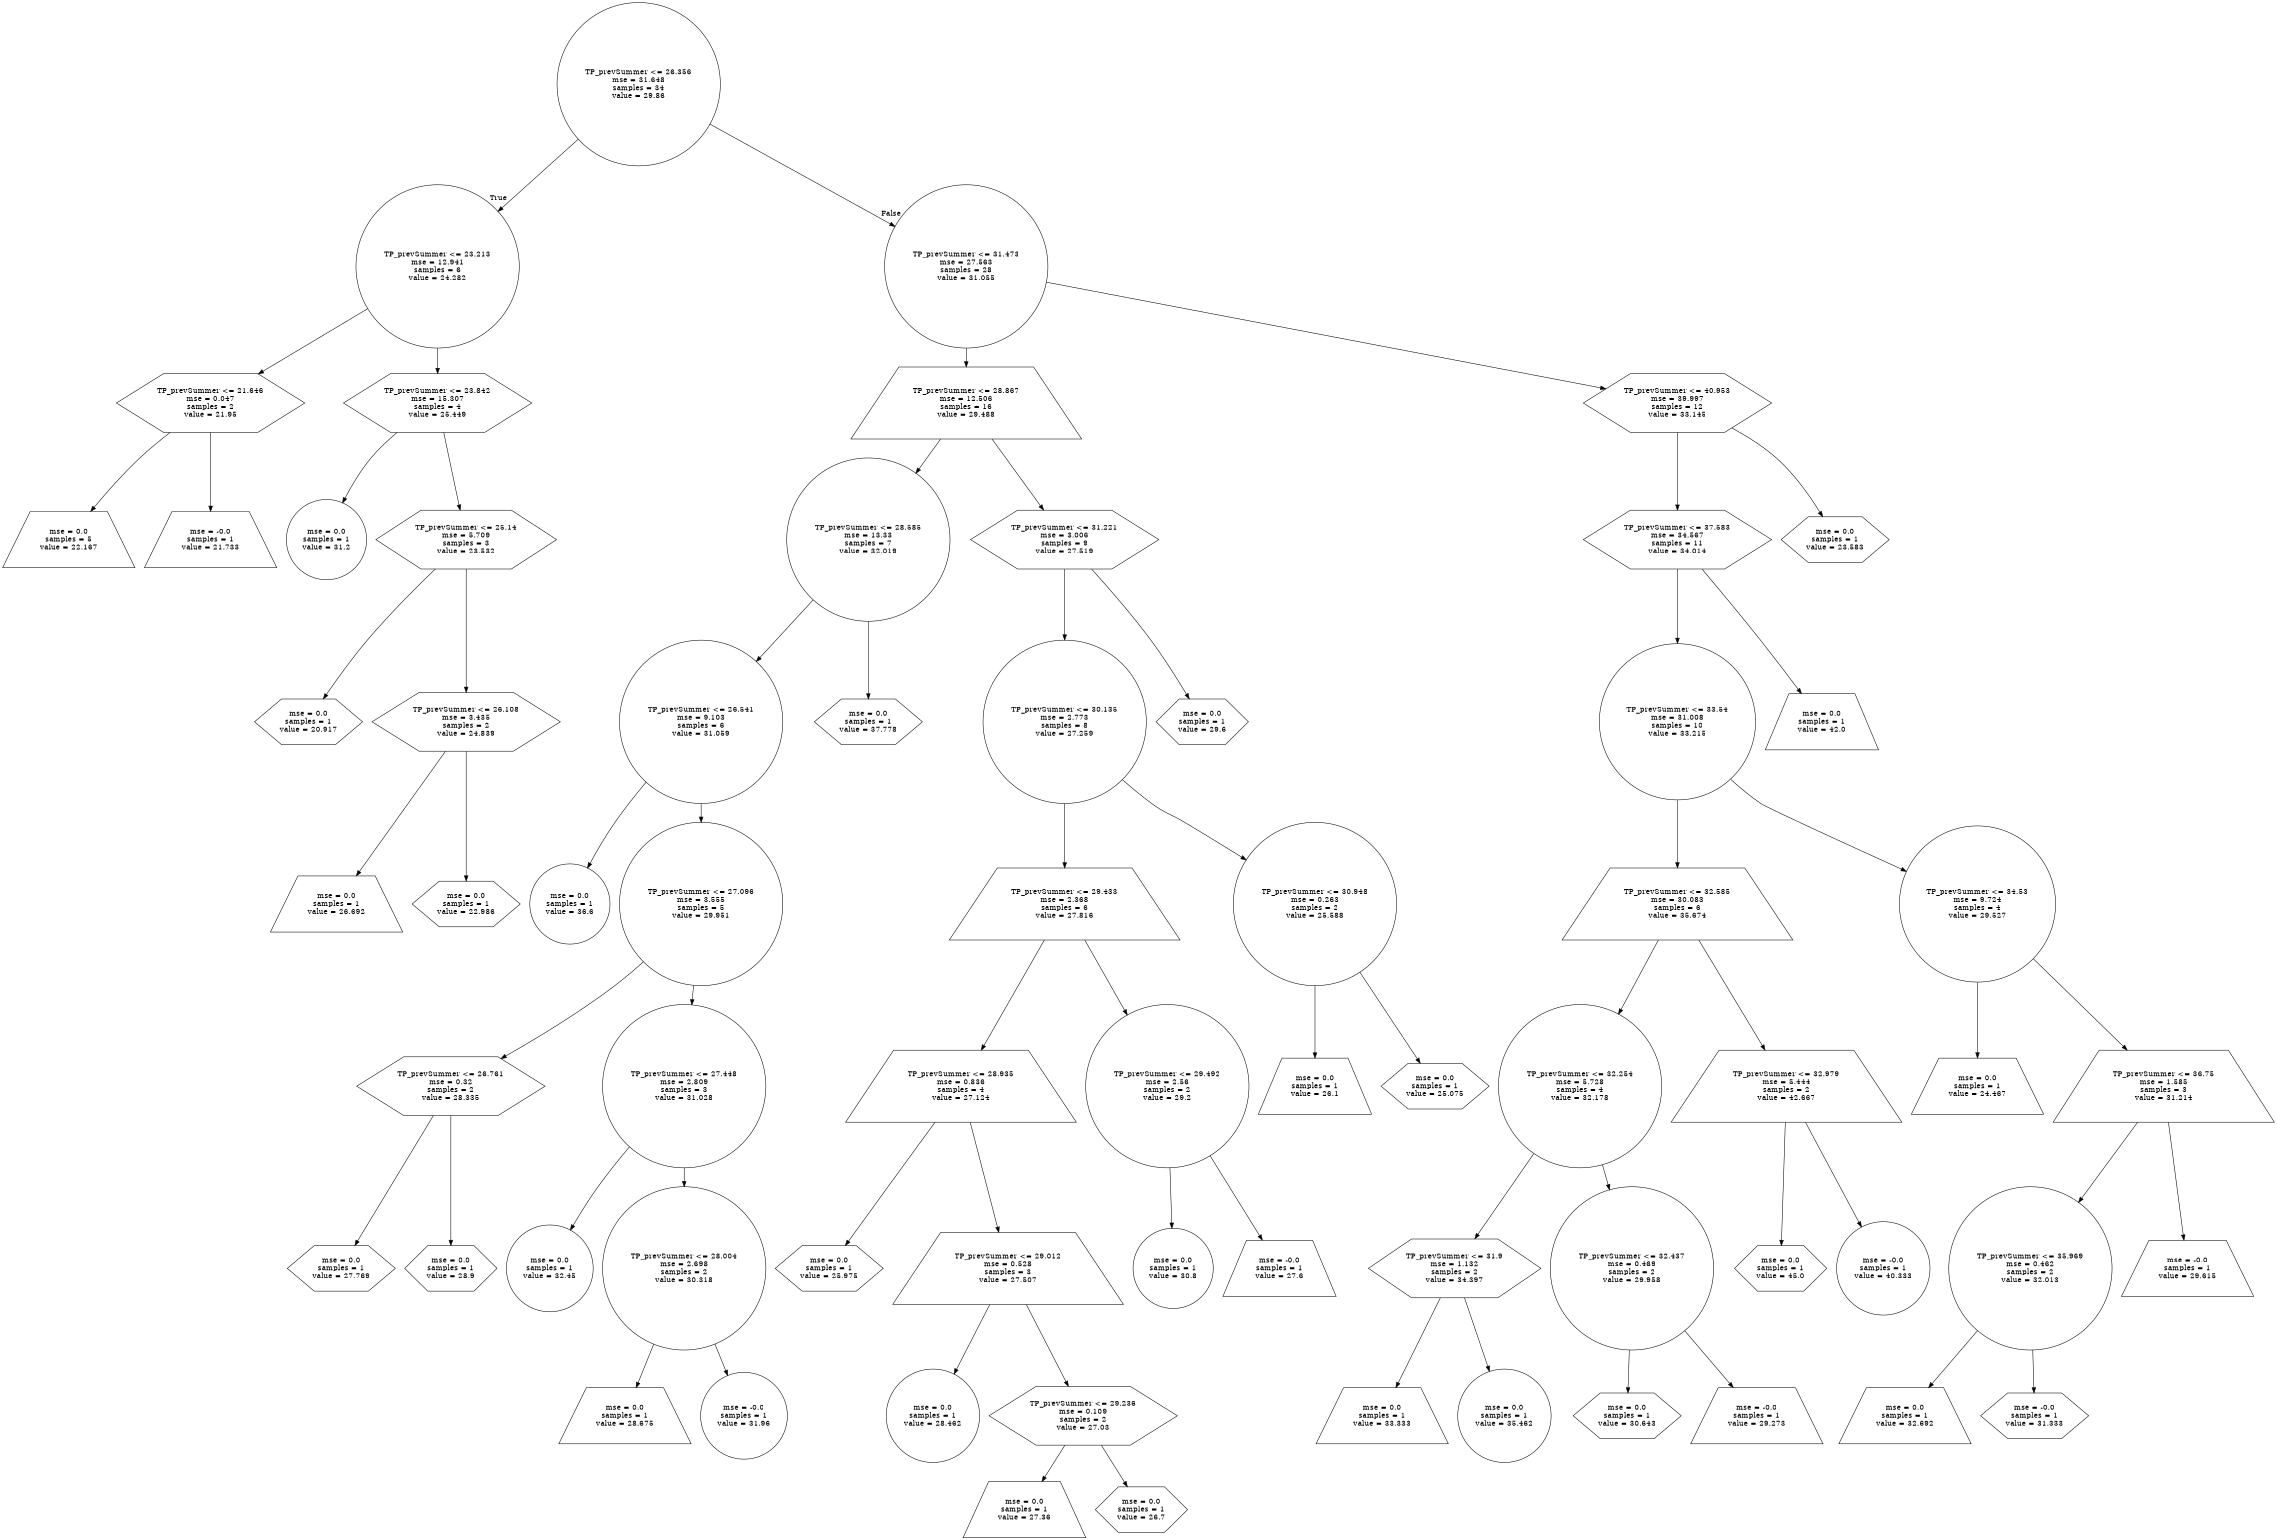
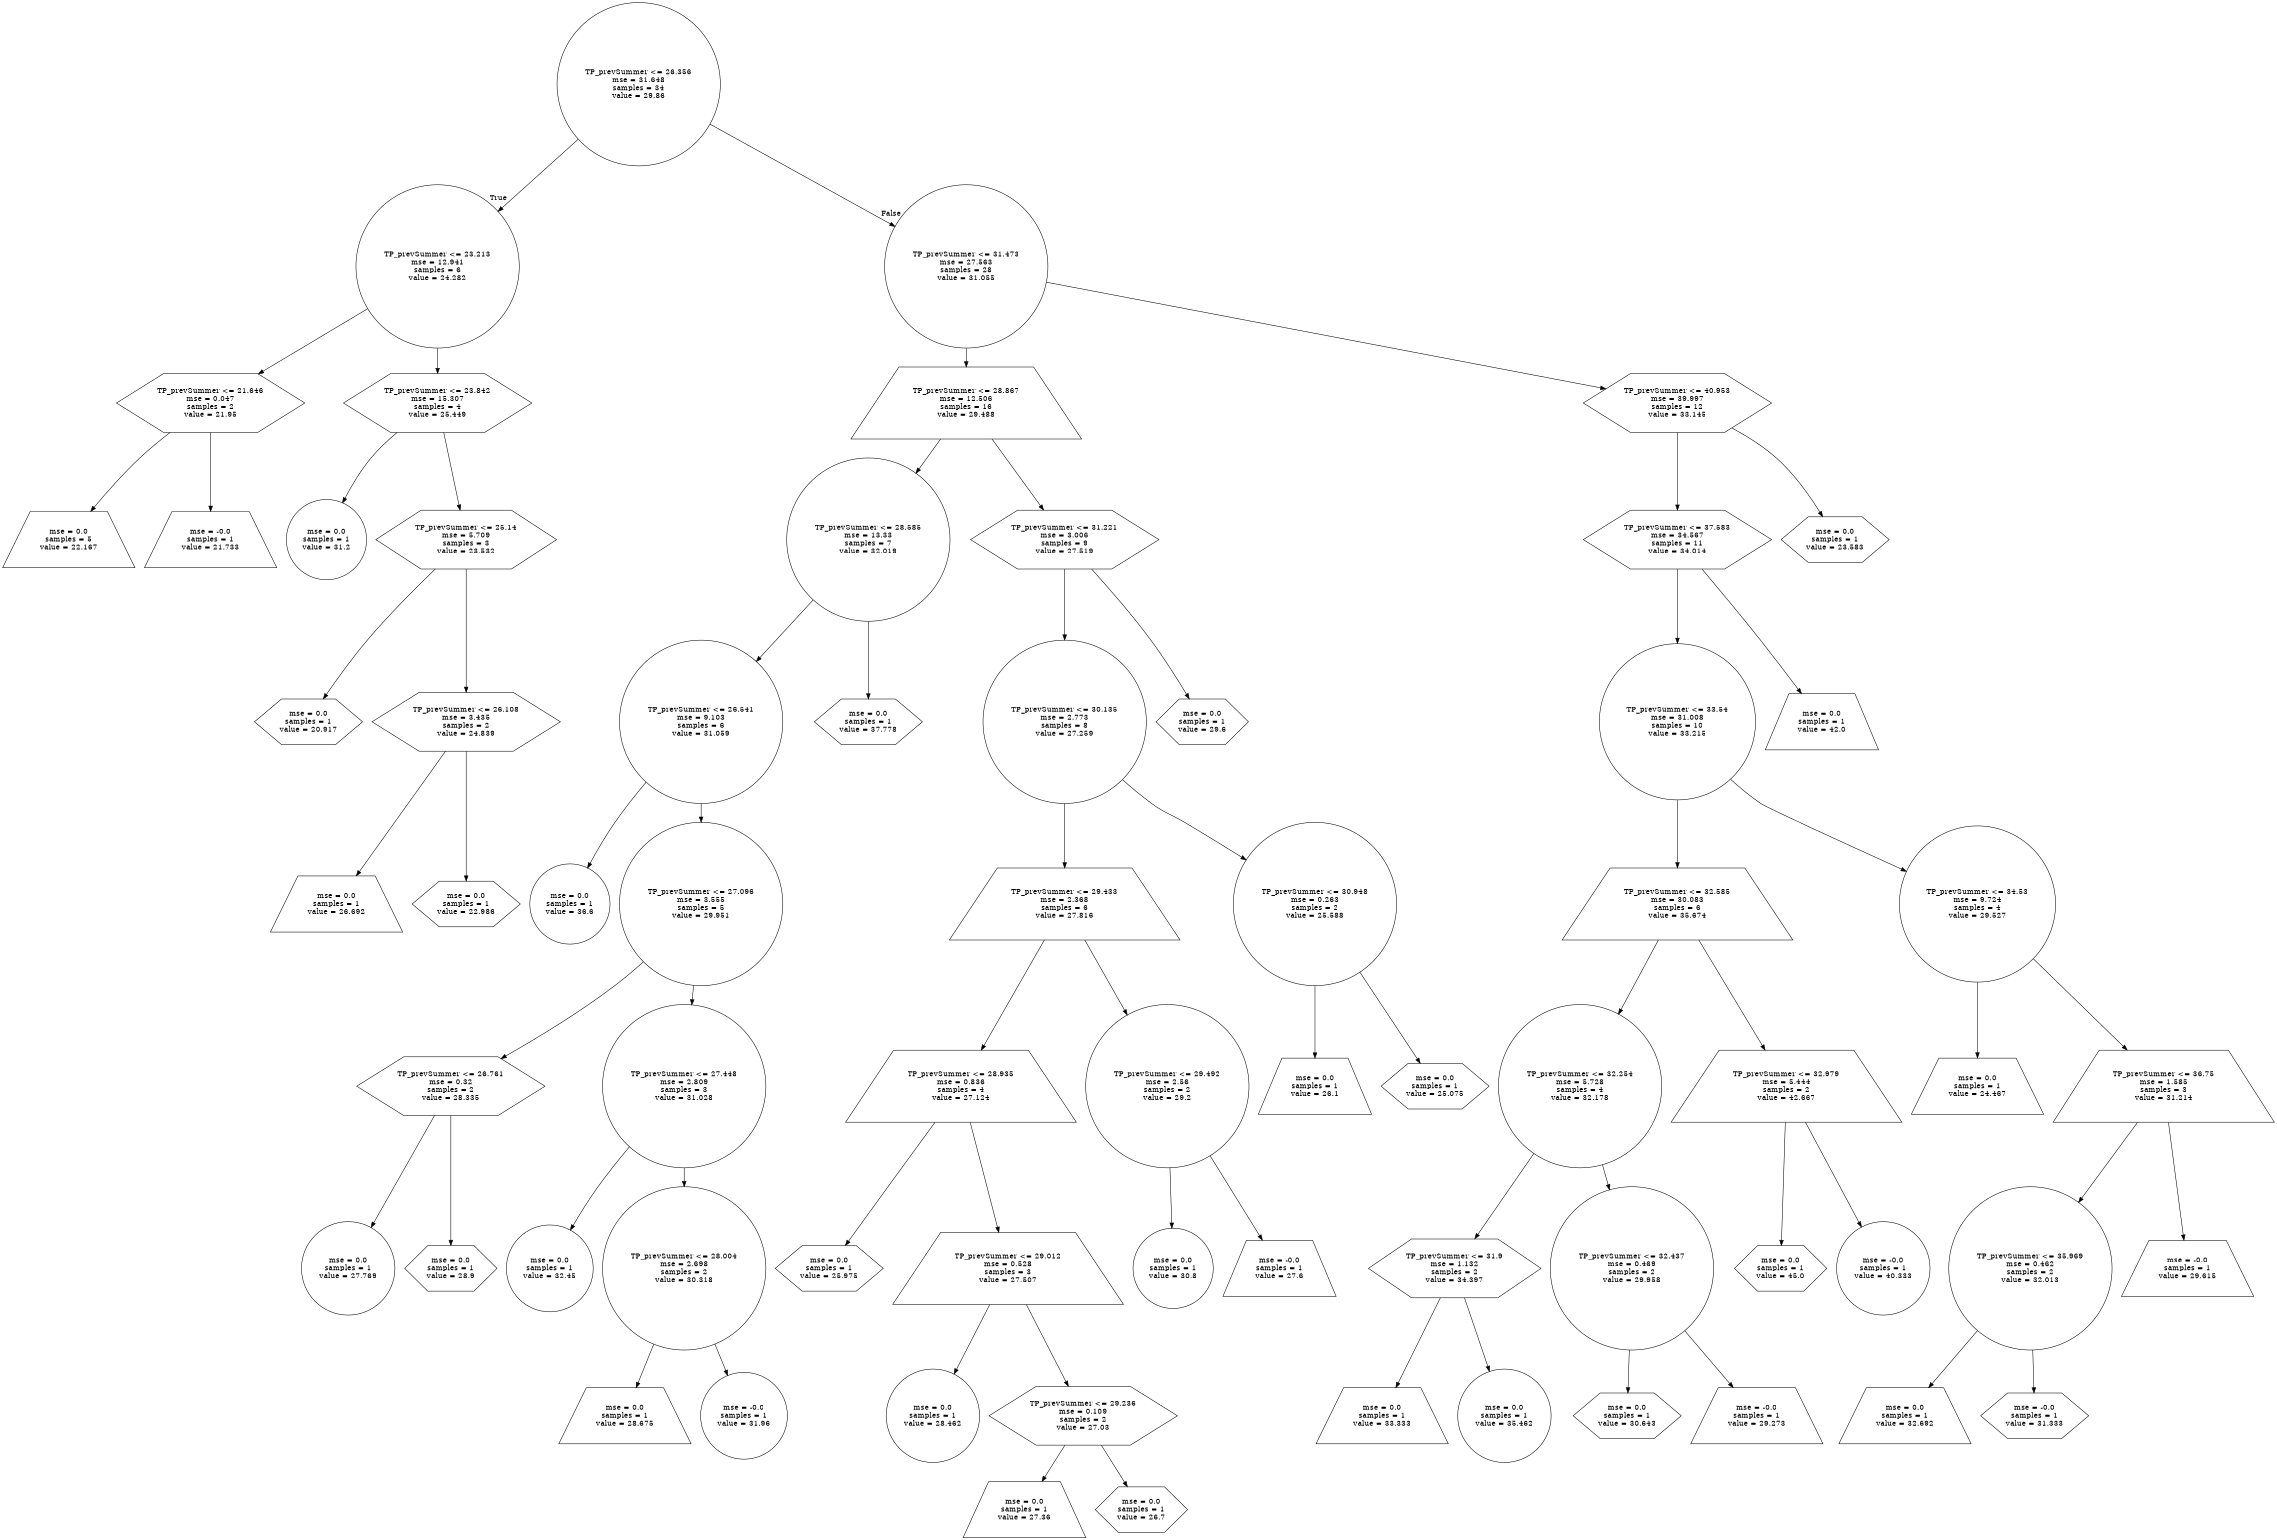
node "mse = 0.0 samples = 1 value = 27.769": shape hexagon -> circle
